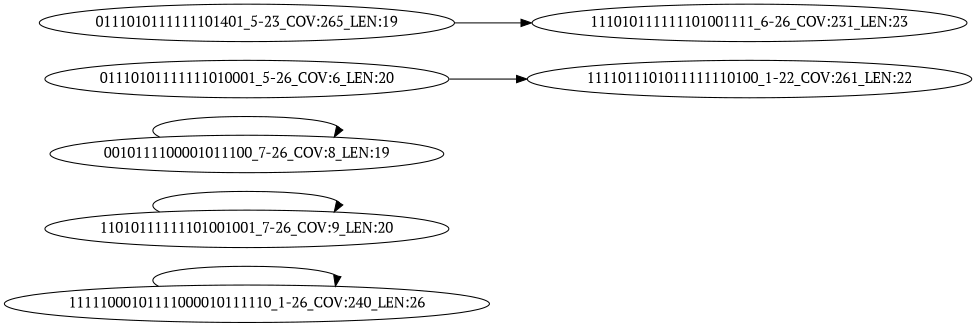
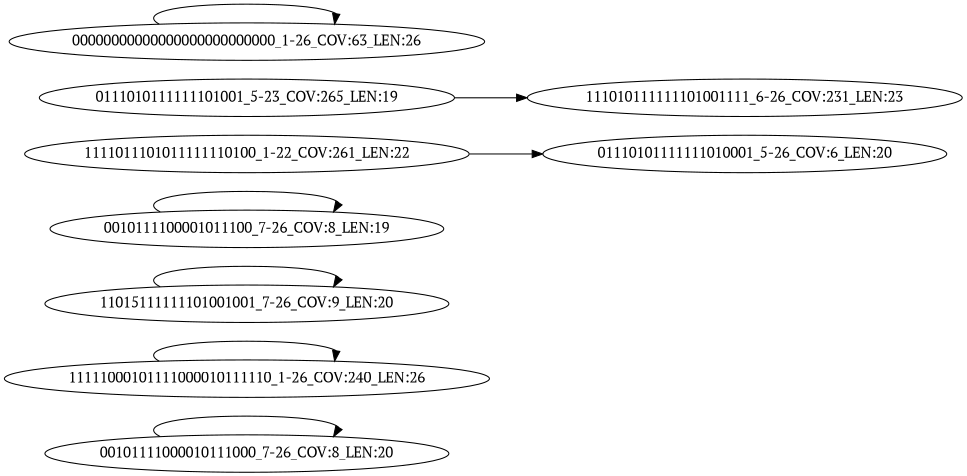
node "0111010111111101401_5-23_COV:265_LEN:19": label "0111010111111101401_5-23_COV:265_LEN:19" -> "0111010111111101001_5-23_COV:265_LEN:19"
node "00000000000000000000000000_1-26_COV:63_LEN:26": added
edge "01110101111111010001_5-26_COV:6_LEN:20" -> "1111011101011111110100_1-22_COV:261_LEN:22": reversed
node "11010111111101001001_7-26_COV:9_LEN:20": label "11010111111101001001_7-26_COV:9_LEN:20" -> "11015111111101001001_7-26_COV:9_LEN:20"
node "00101111000010111000_7-26_COV:8_LEN:20": added
